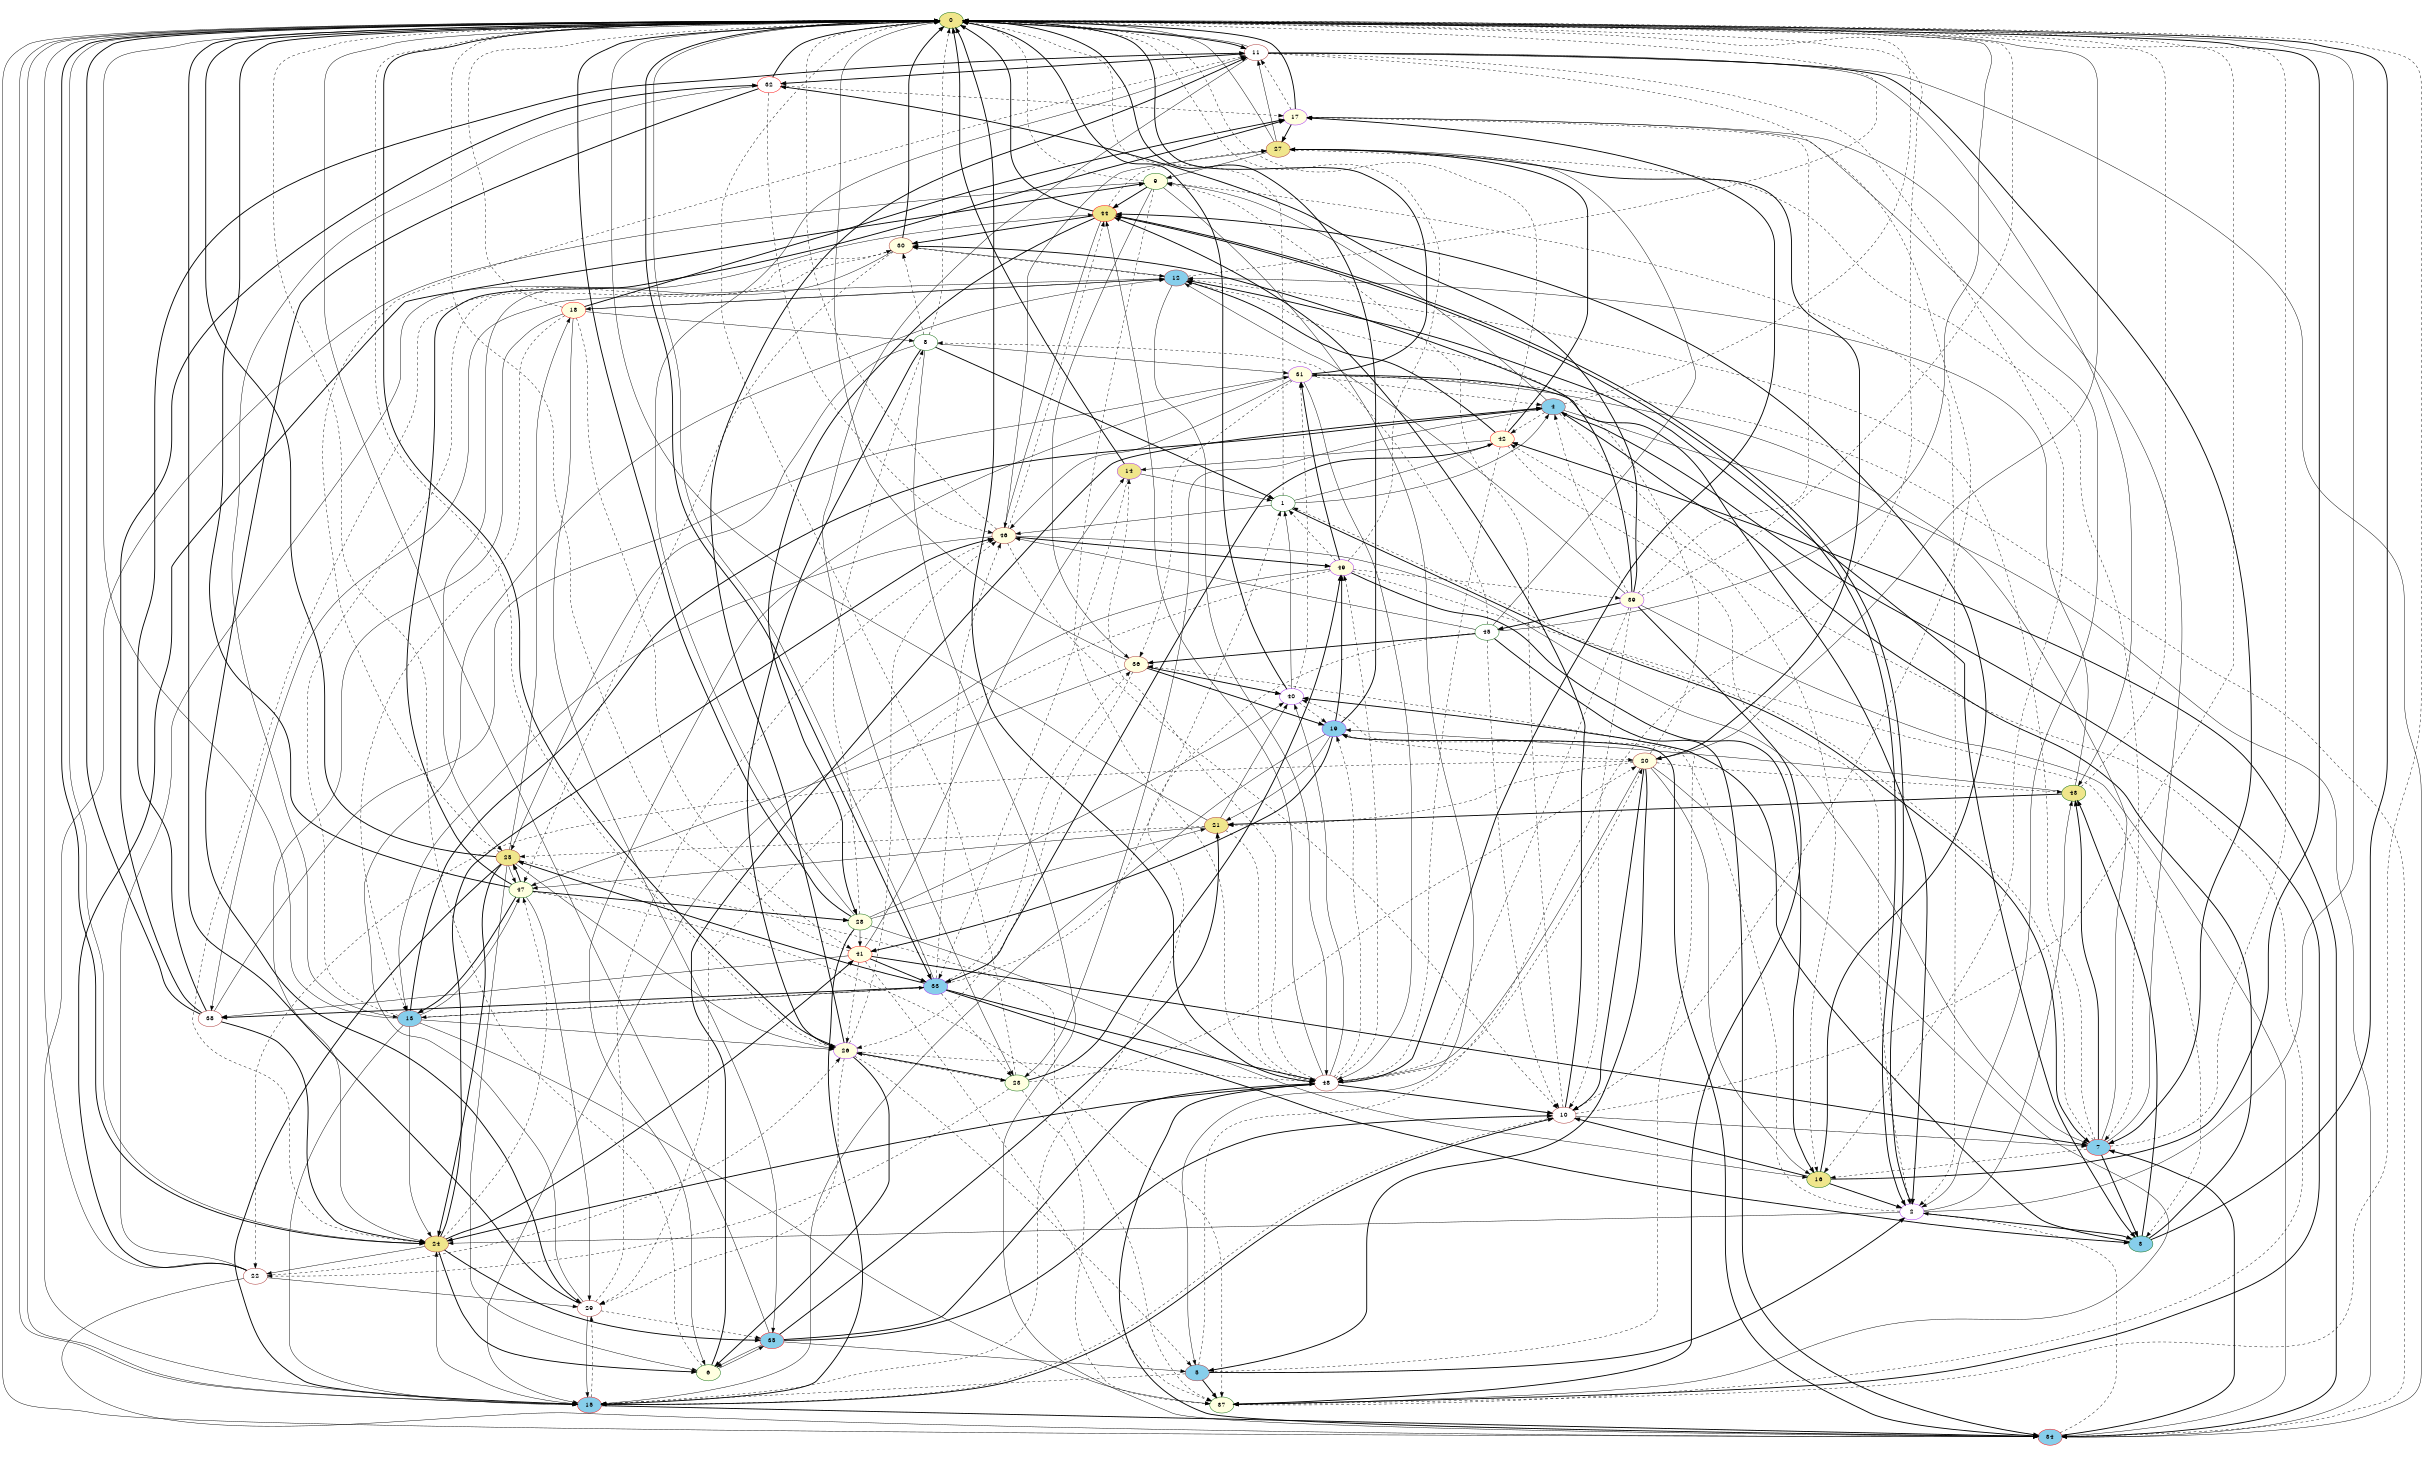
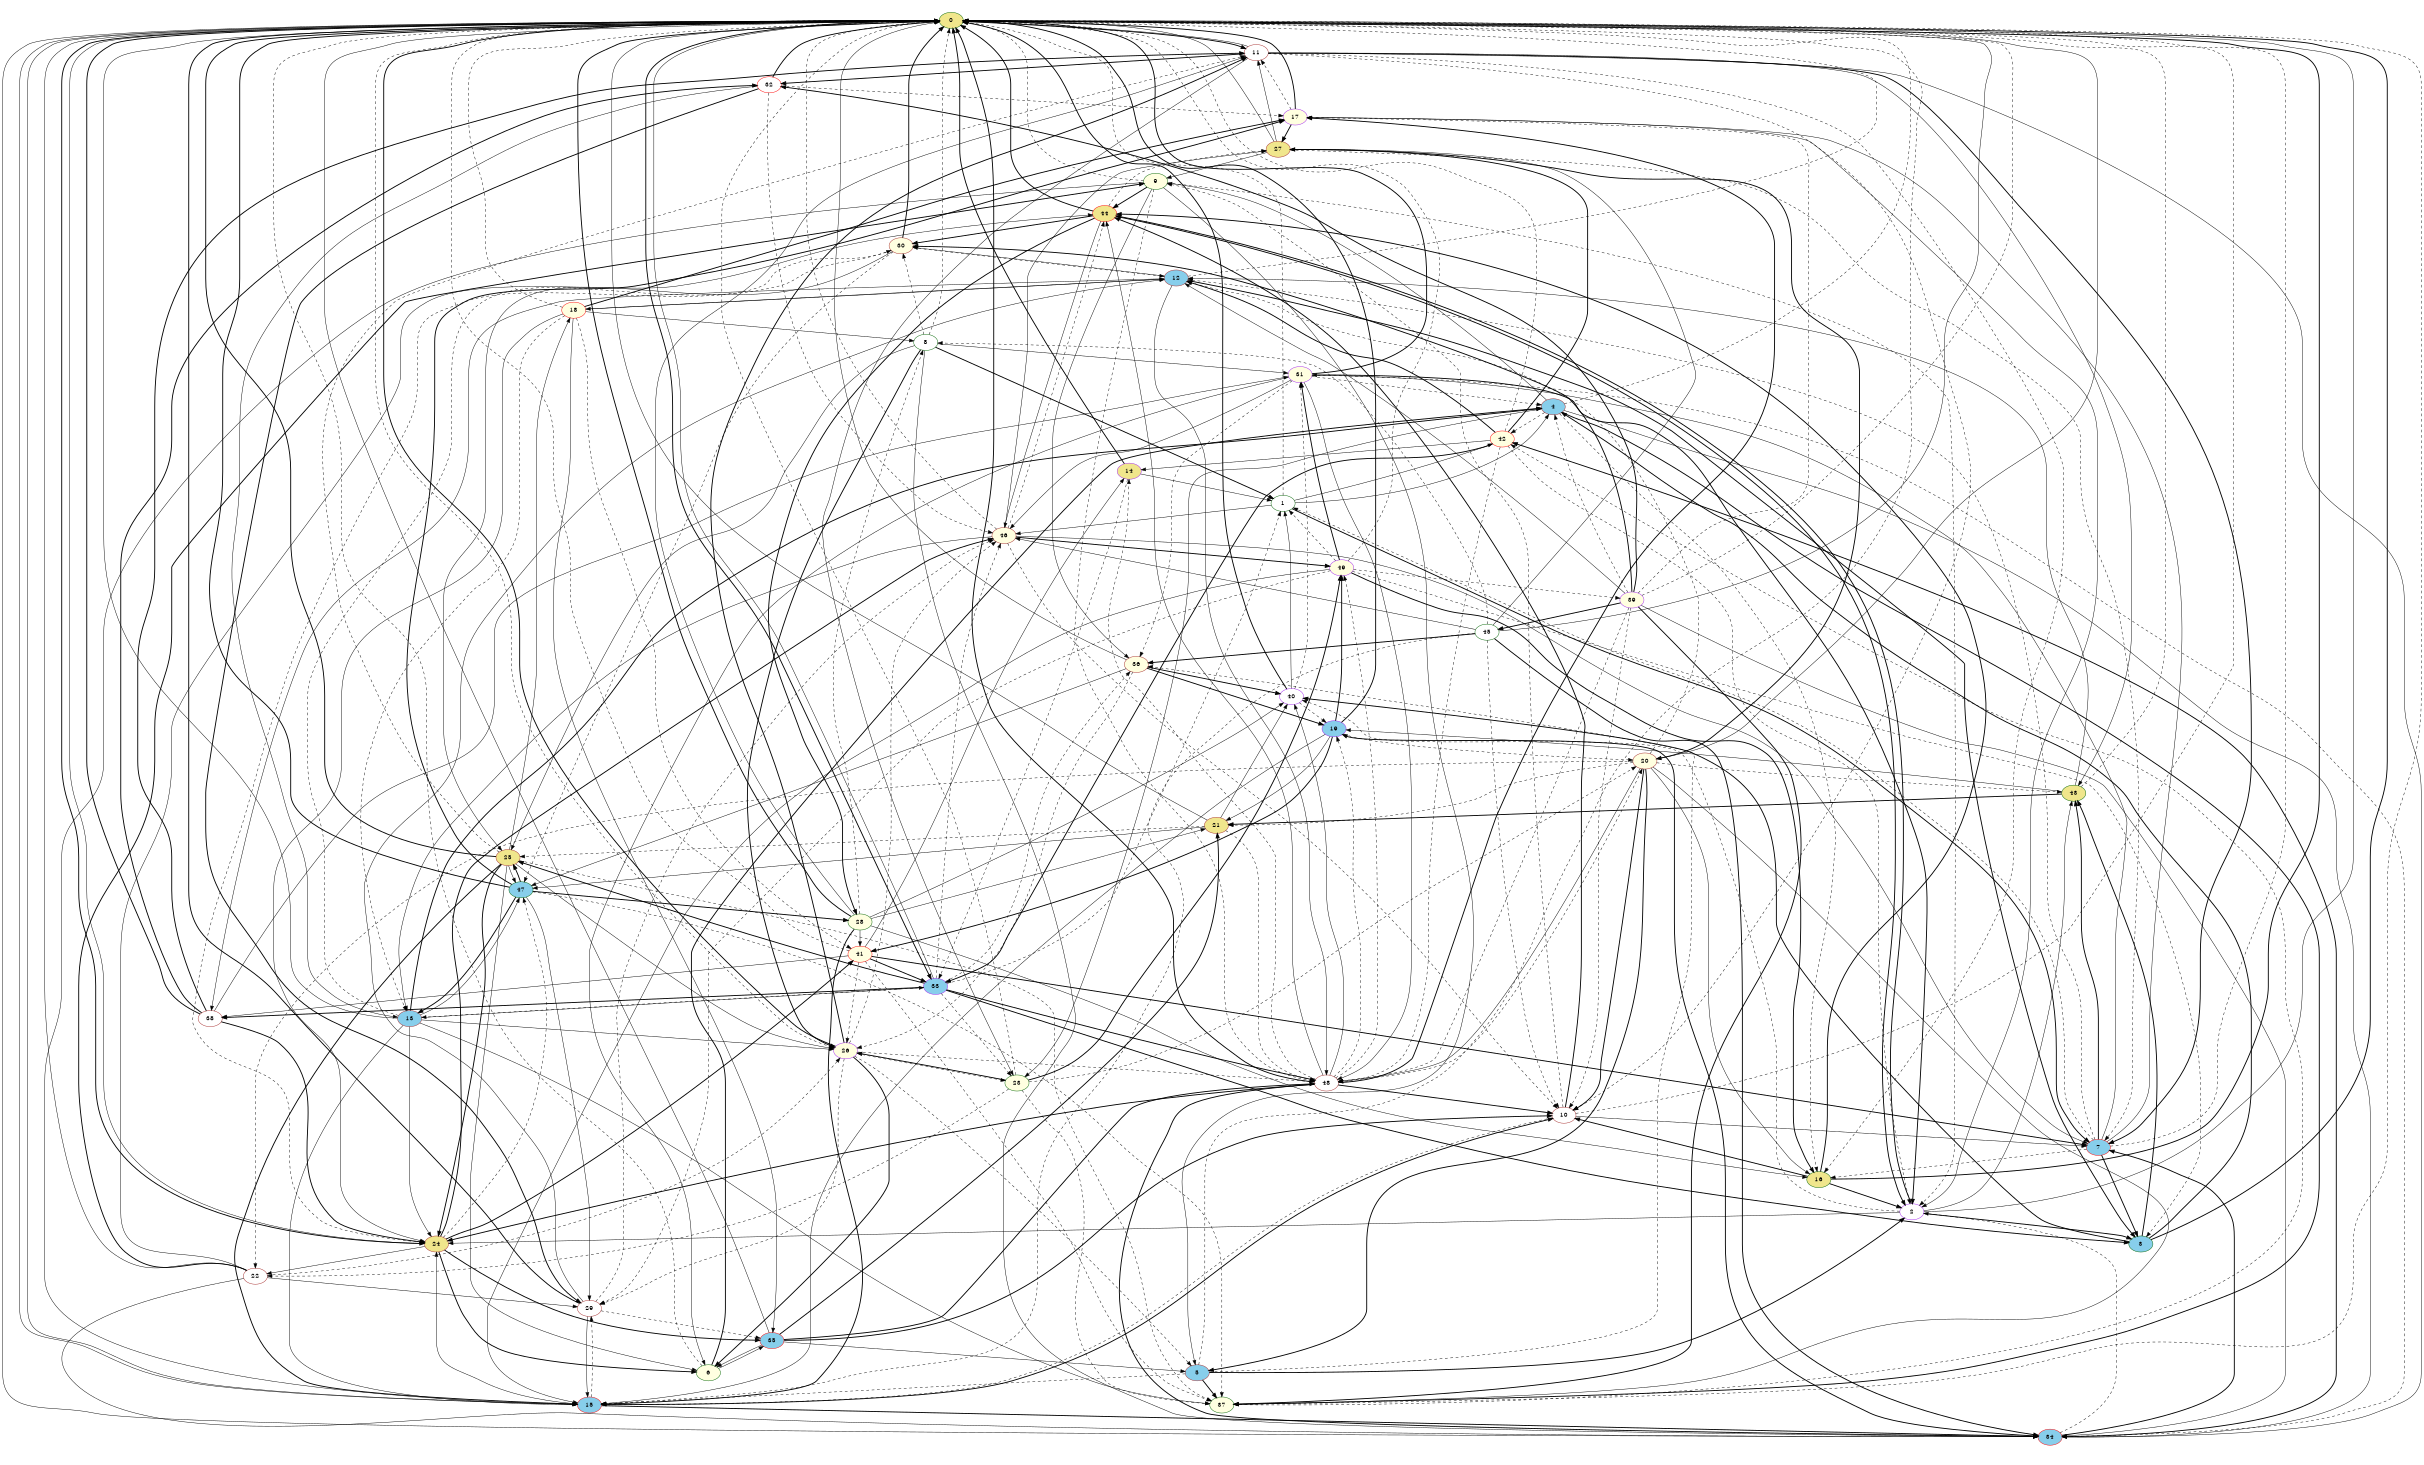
node "47": fillcolor lightyellow -> skyblue
